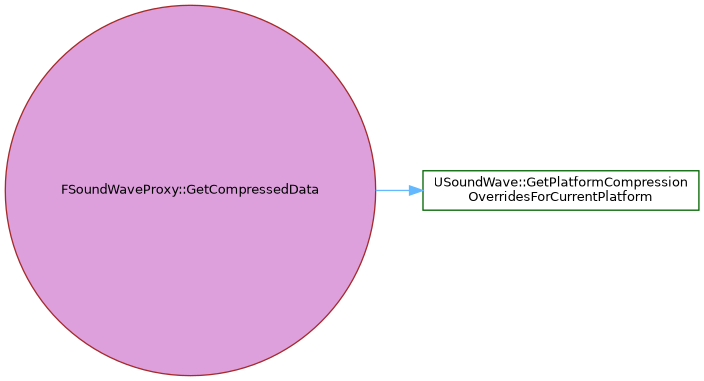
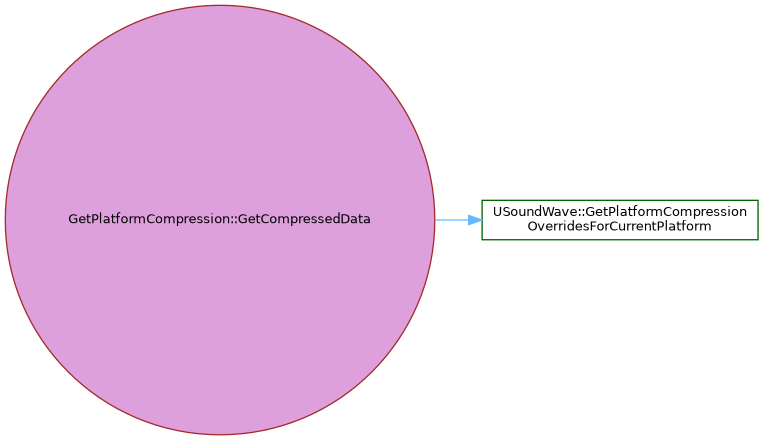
node "FSoundWaveProxy::GetCompressedData": label "FSoundWaveProxy::GetCompressedData" -> "GetPlatformCompression::GetCompressedData"
